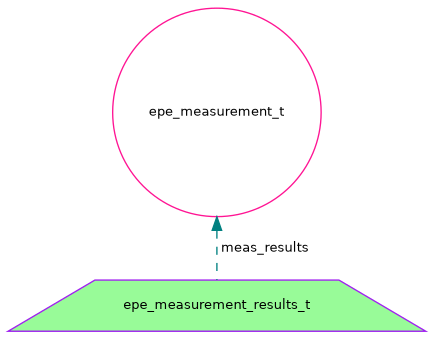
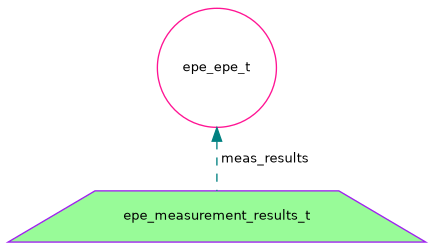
node "epe_measurement_t": label "epe_measurement_t" -> "epe_epe_t"
